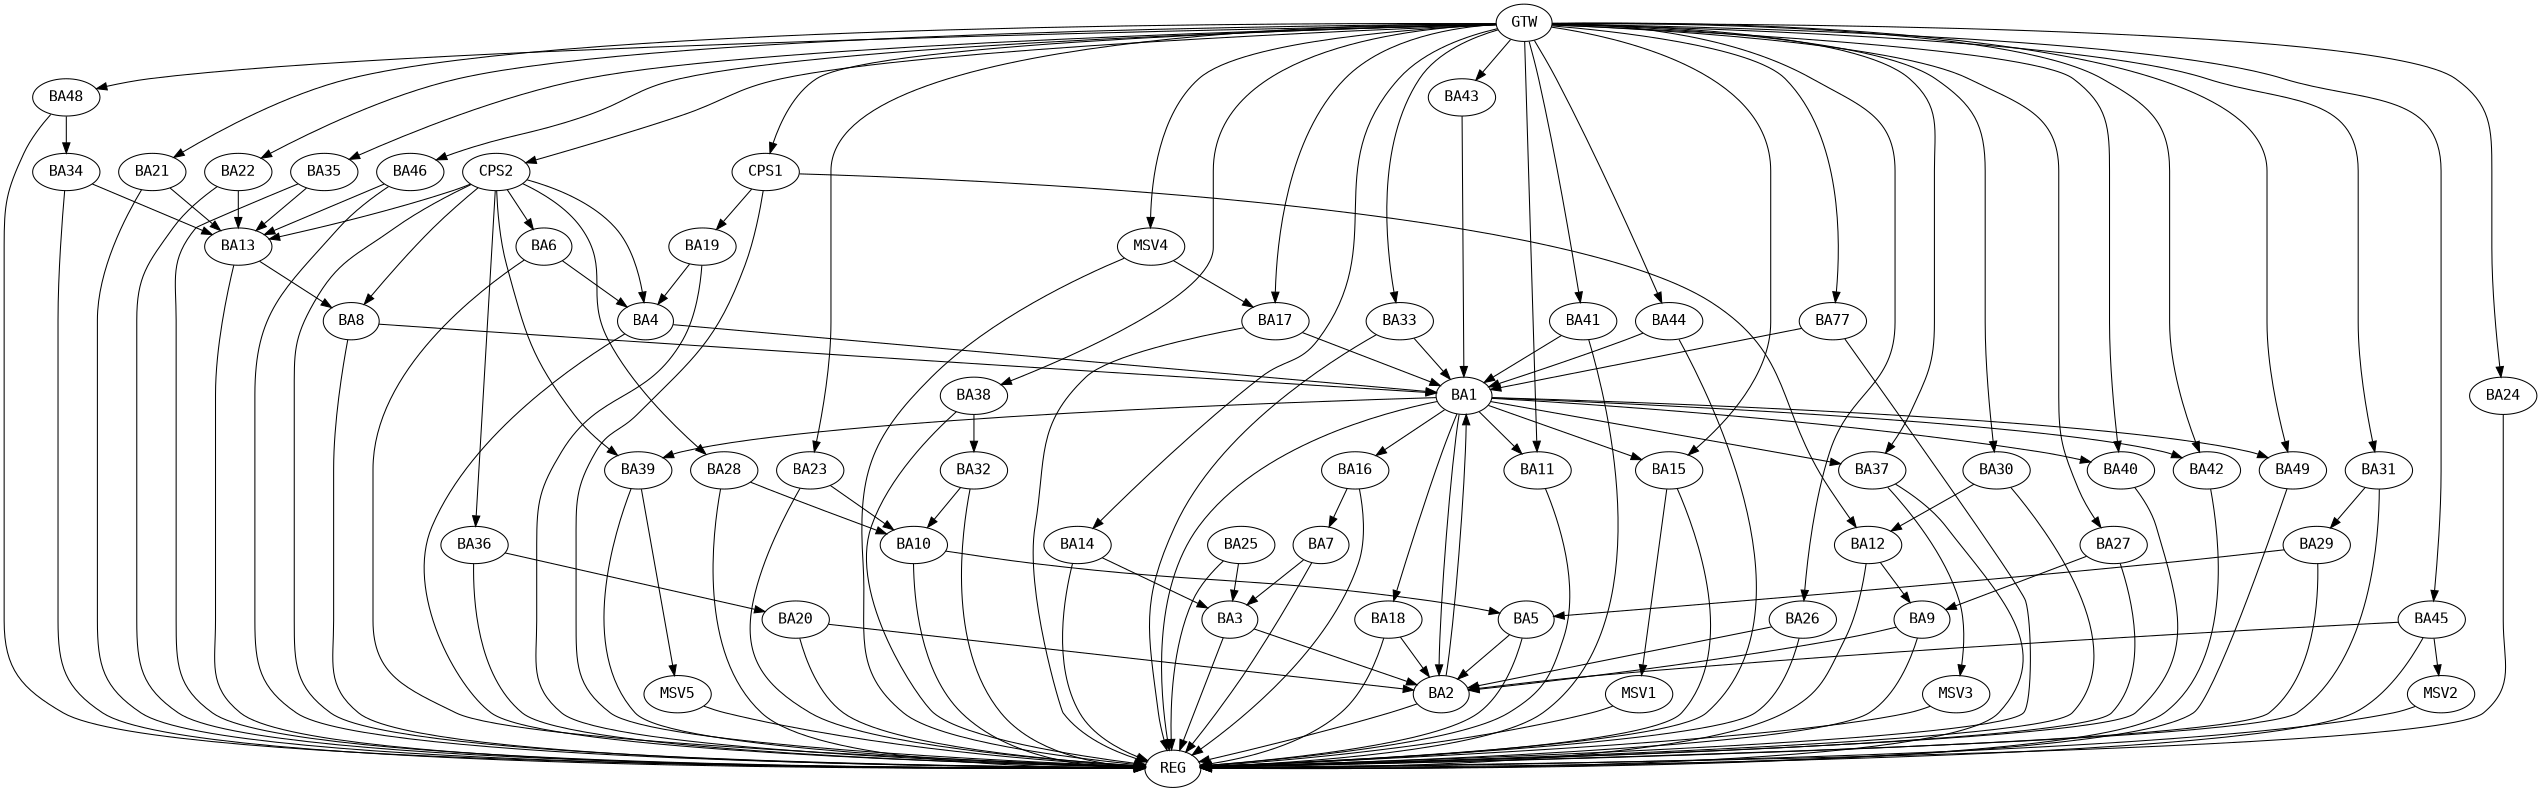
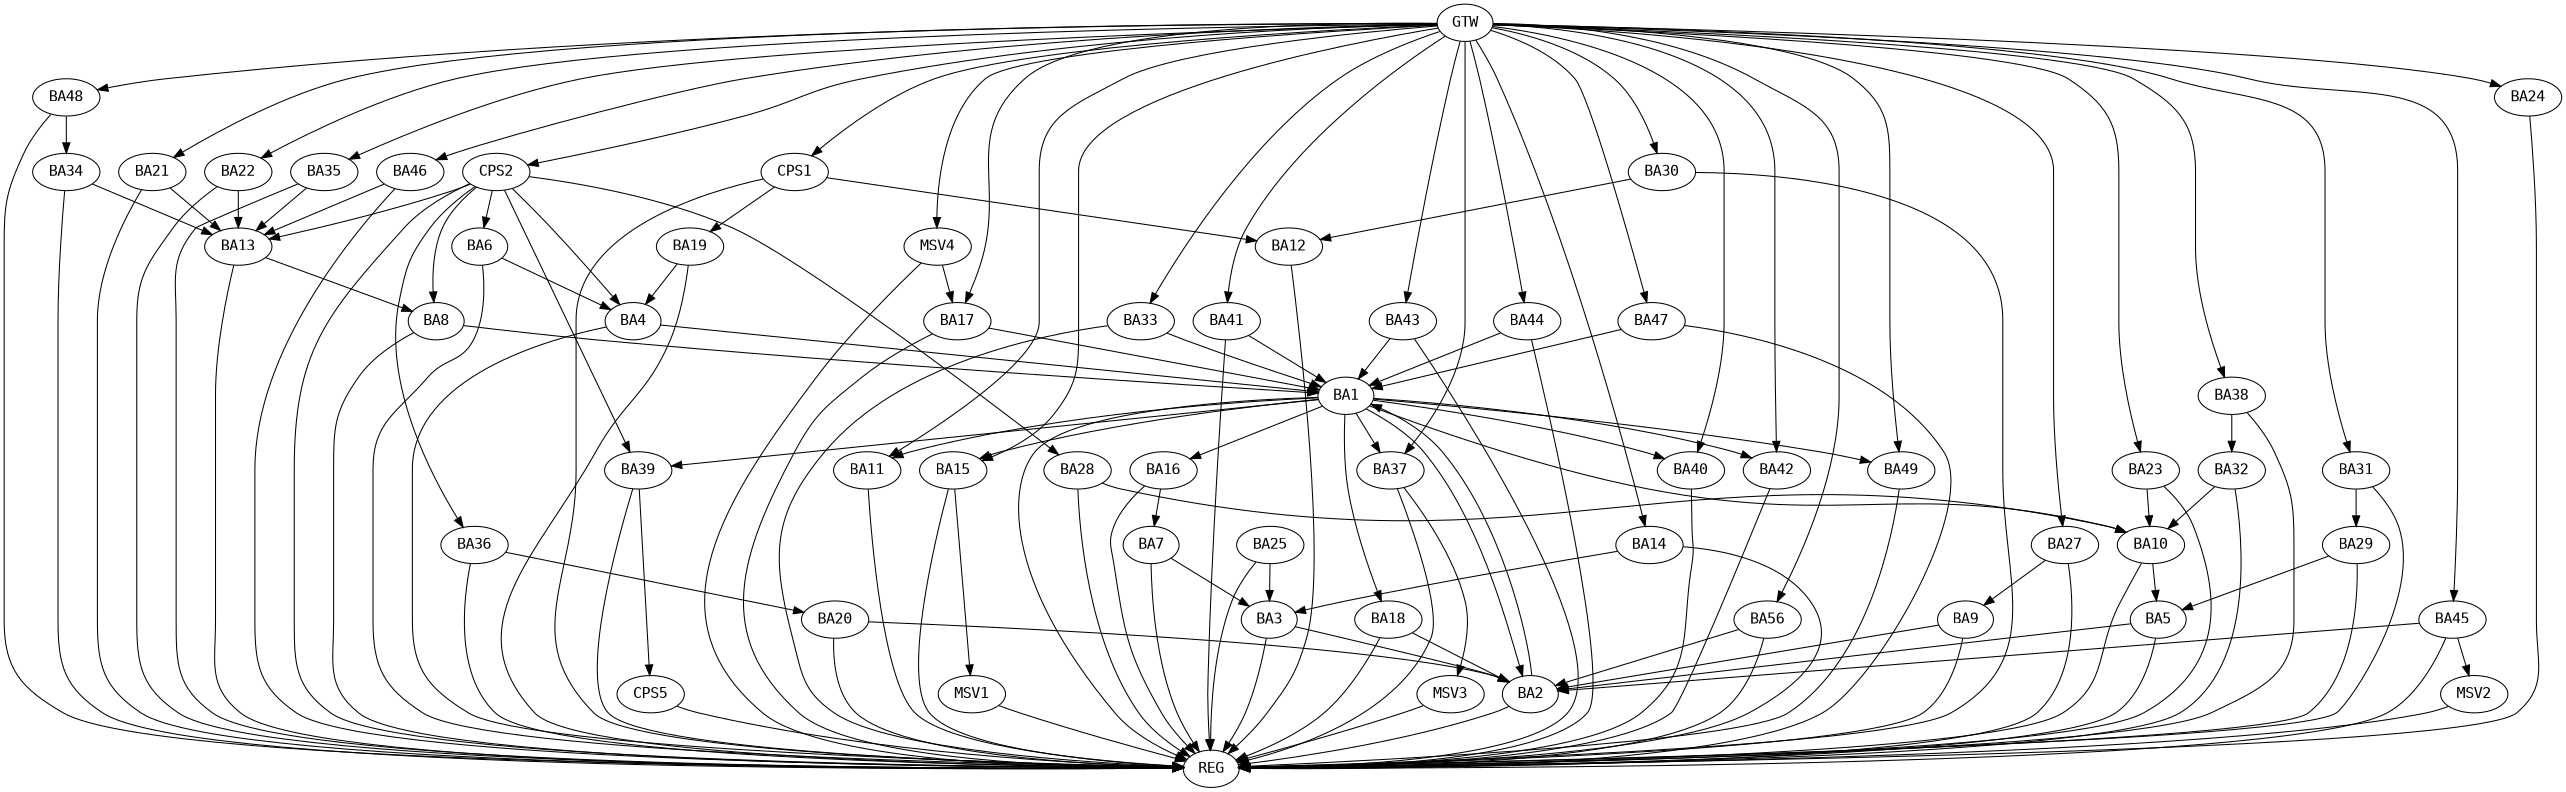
node "BA77": label "BA77" -> "BA47"
edge "BA1" -> "BA10": added
edge "BA12" -> "BA9": removed
node "BA26": label "BA26" -> "BA56"
edge "BA43" -> "REG": added
node "MSV5": label "MSV5" -> "CPS5"
